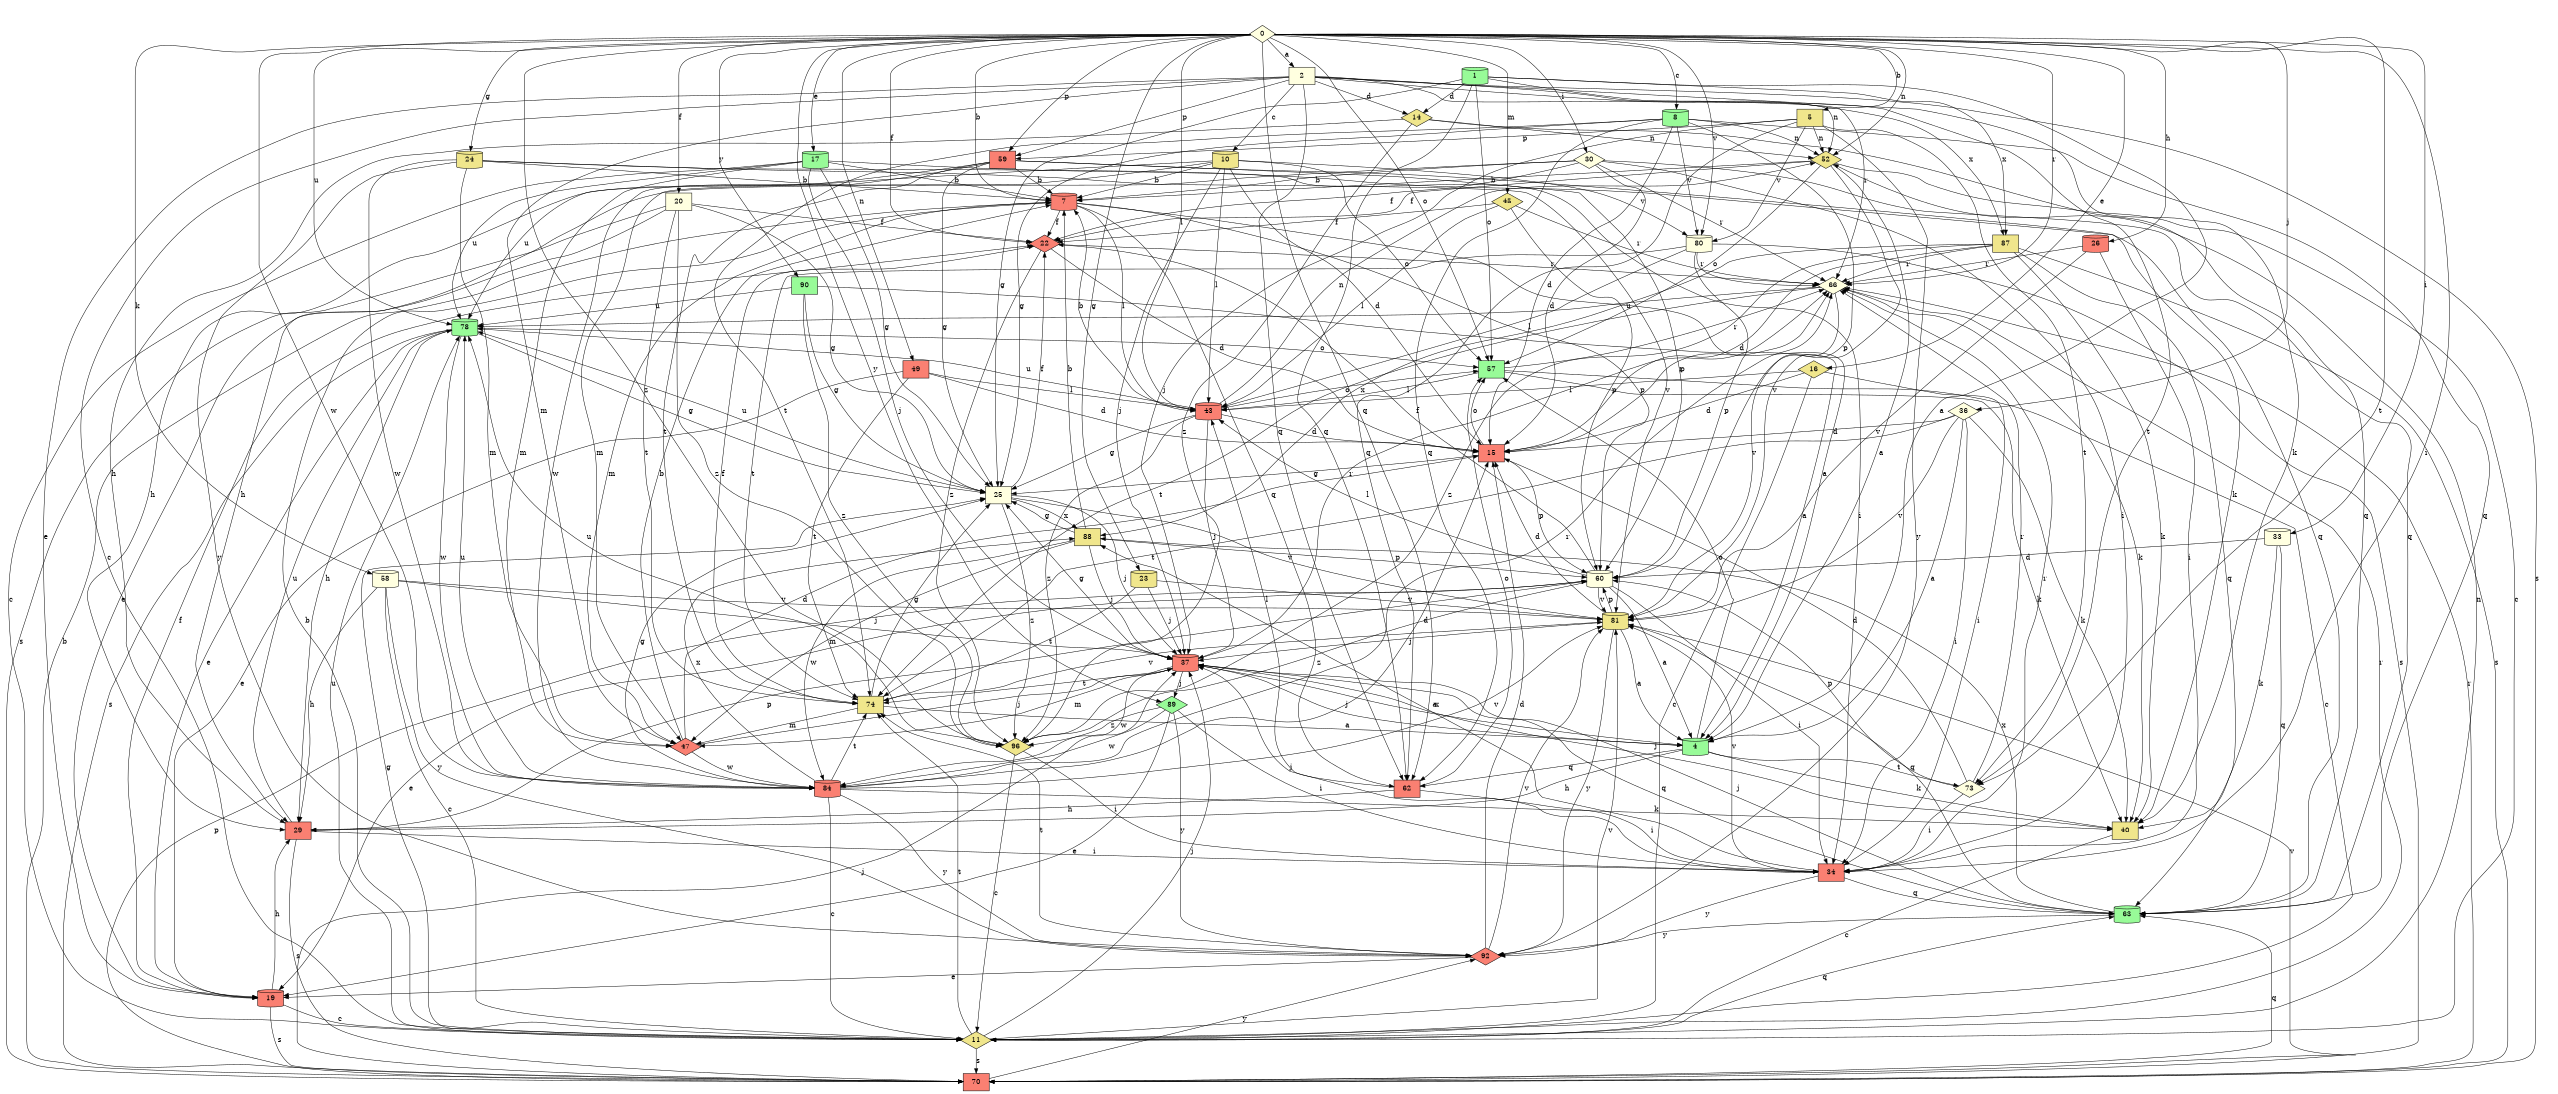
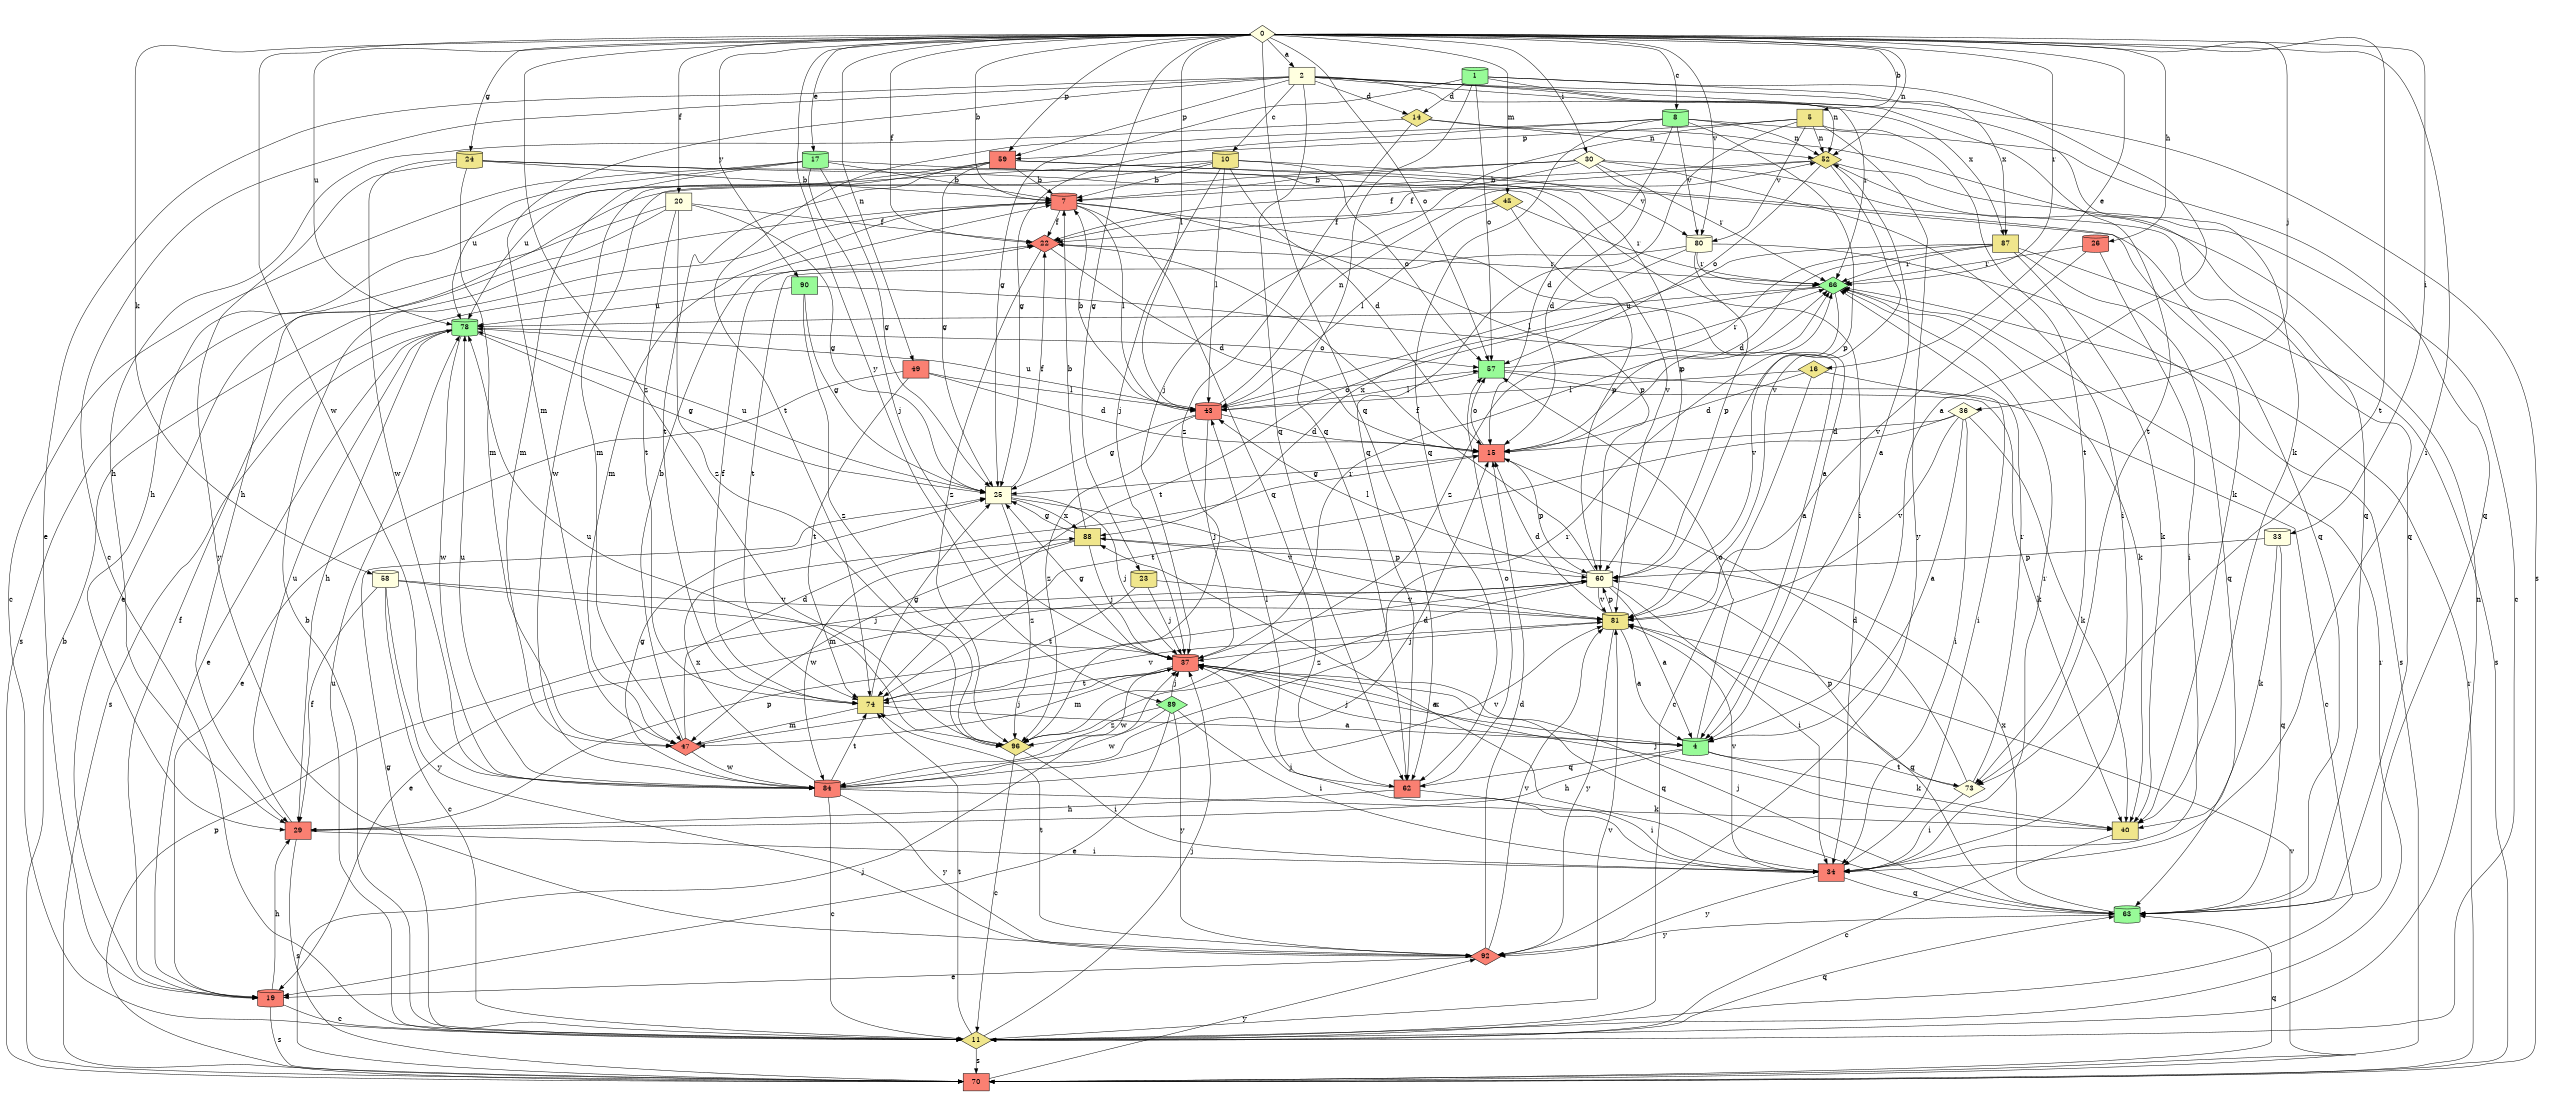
node "66": fillcolor lightyellow -> palegreen
edge "33" -> "60": label "d" -> "p"
edge "37" -> "89": reversed
edge "58" -> "29": label "h" -> "f"
